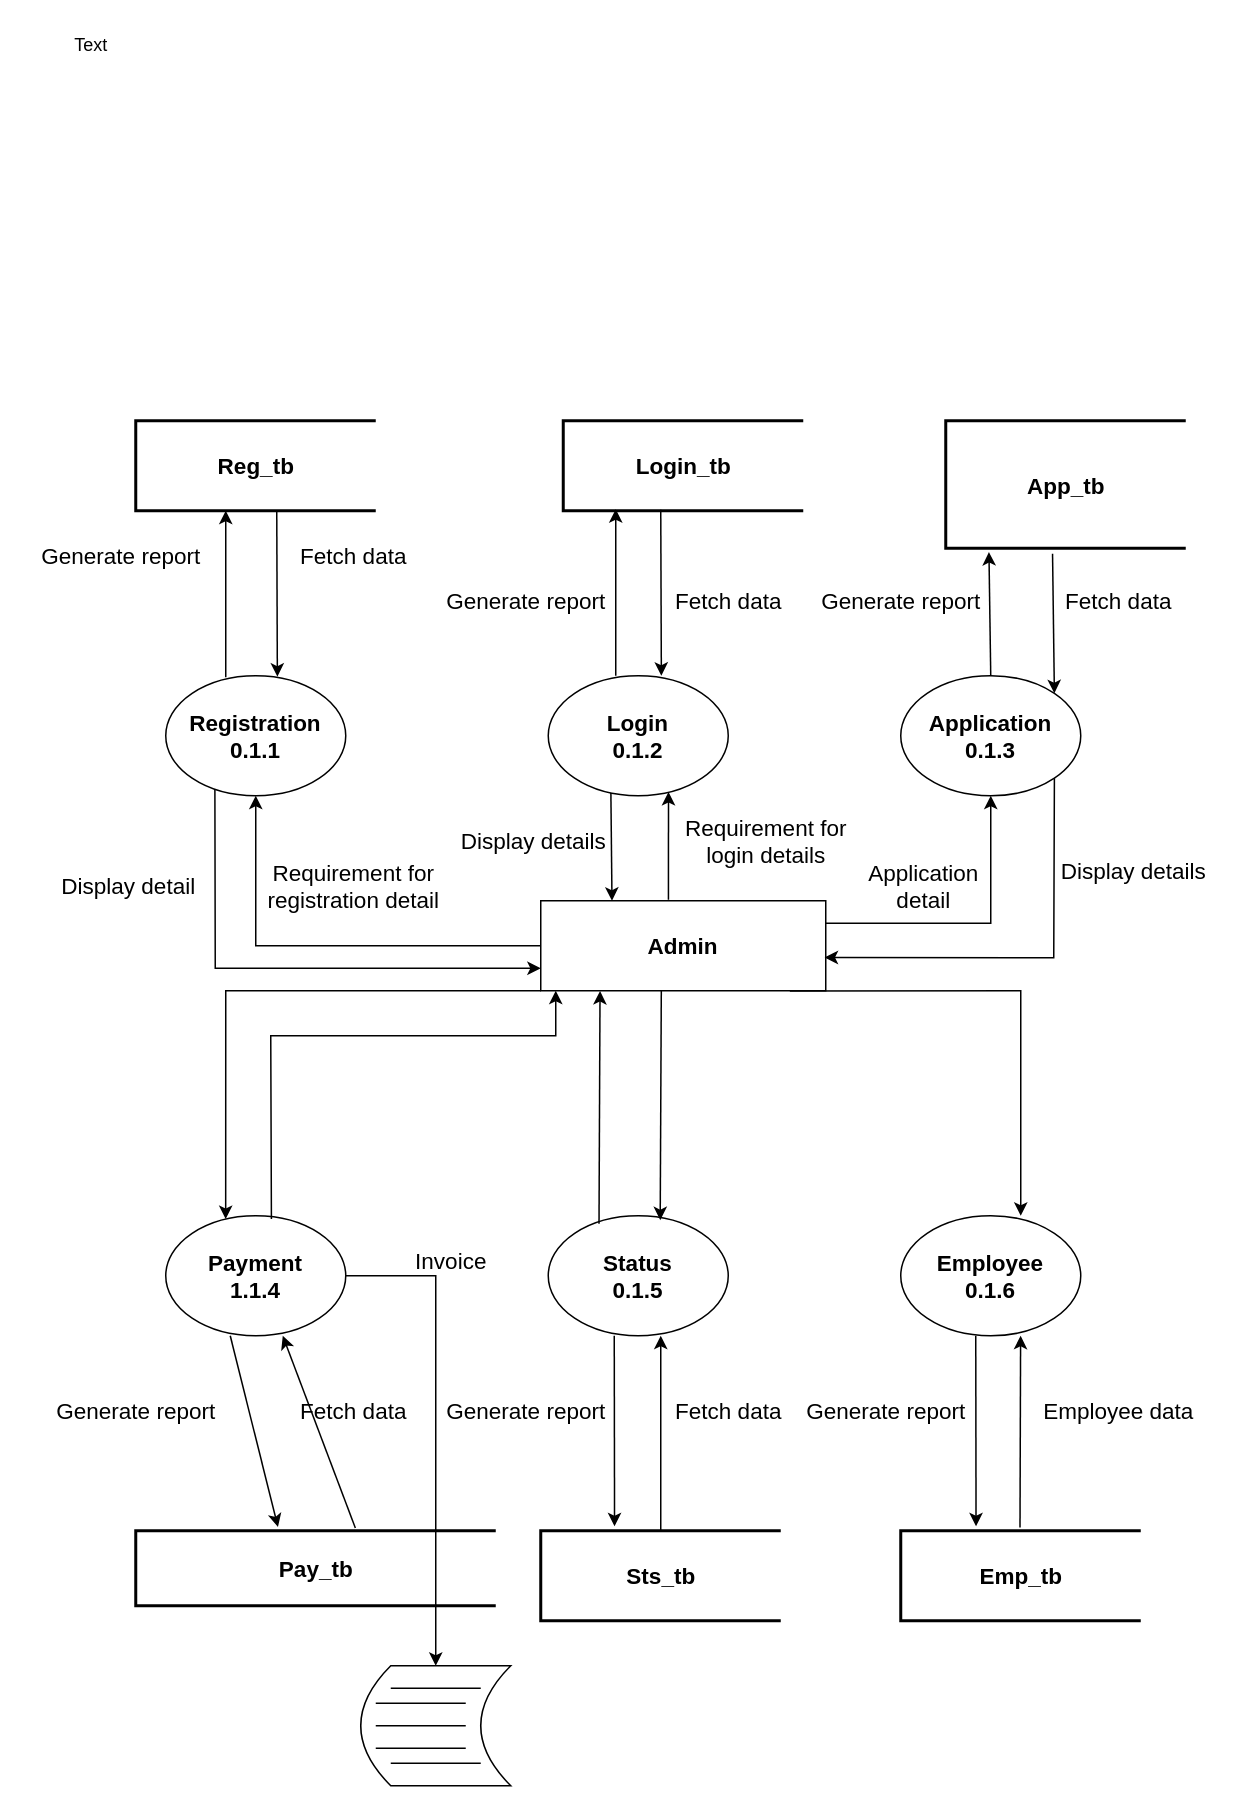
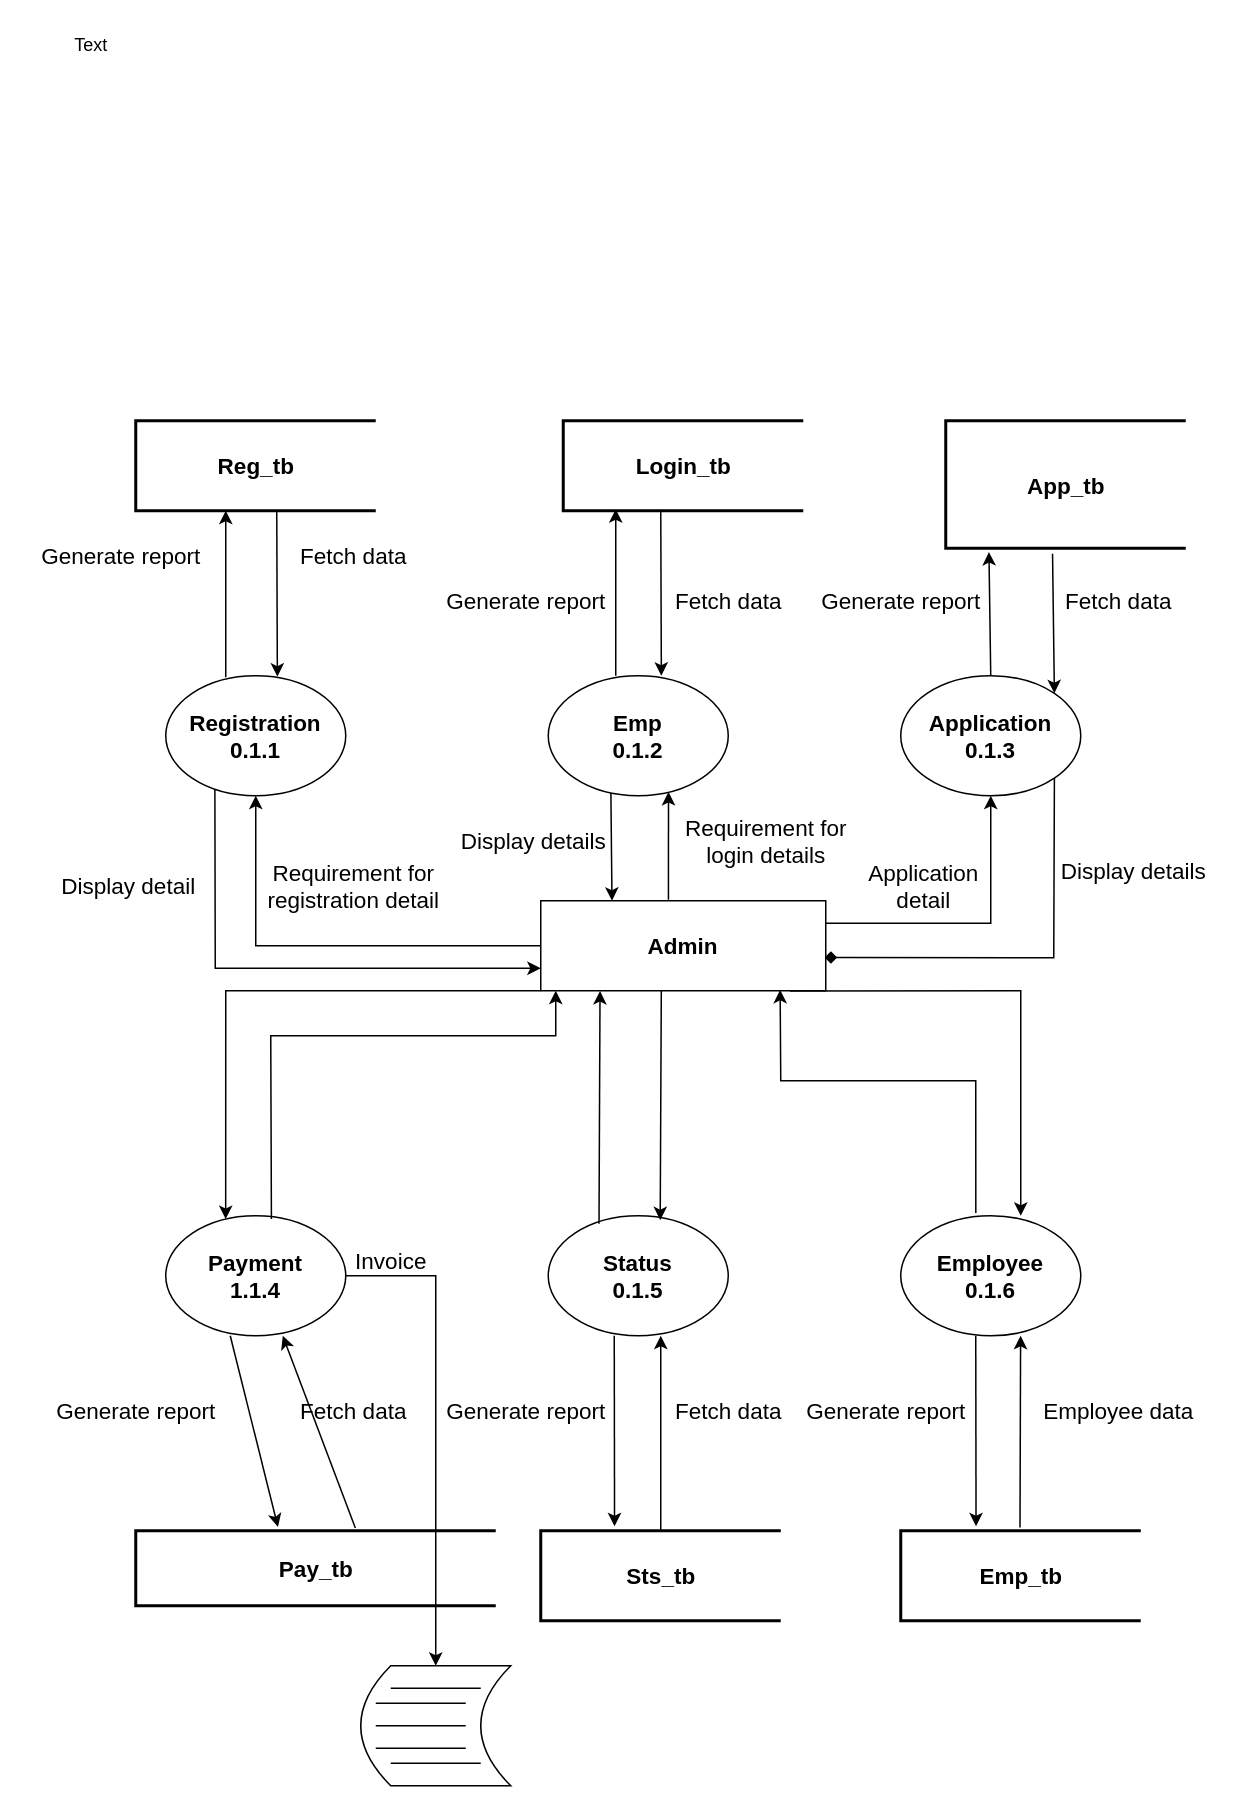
node "Login 0.1.2": label "Login 0.1.2" -> "Emp 0.1.2"
edge "Application 0.1.3" -> "Admin": arrowhead classic -> diamond
edge "Employee 0.1.6" -> "Admin": added
node "Invoice": moved (451, 1261) -> (391, 1261)
